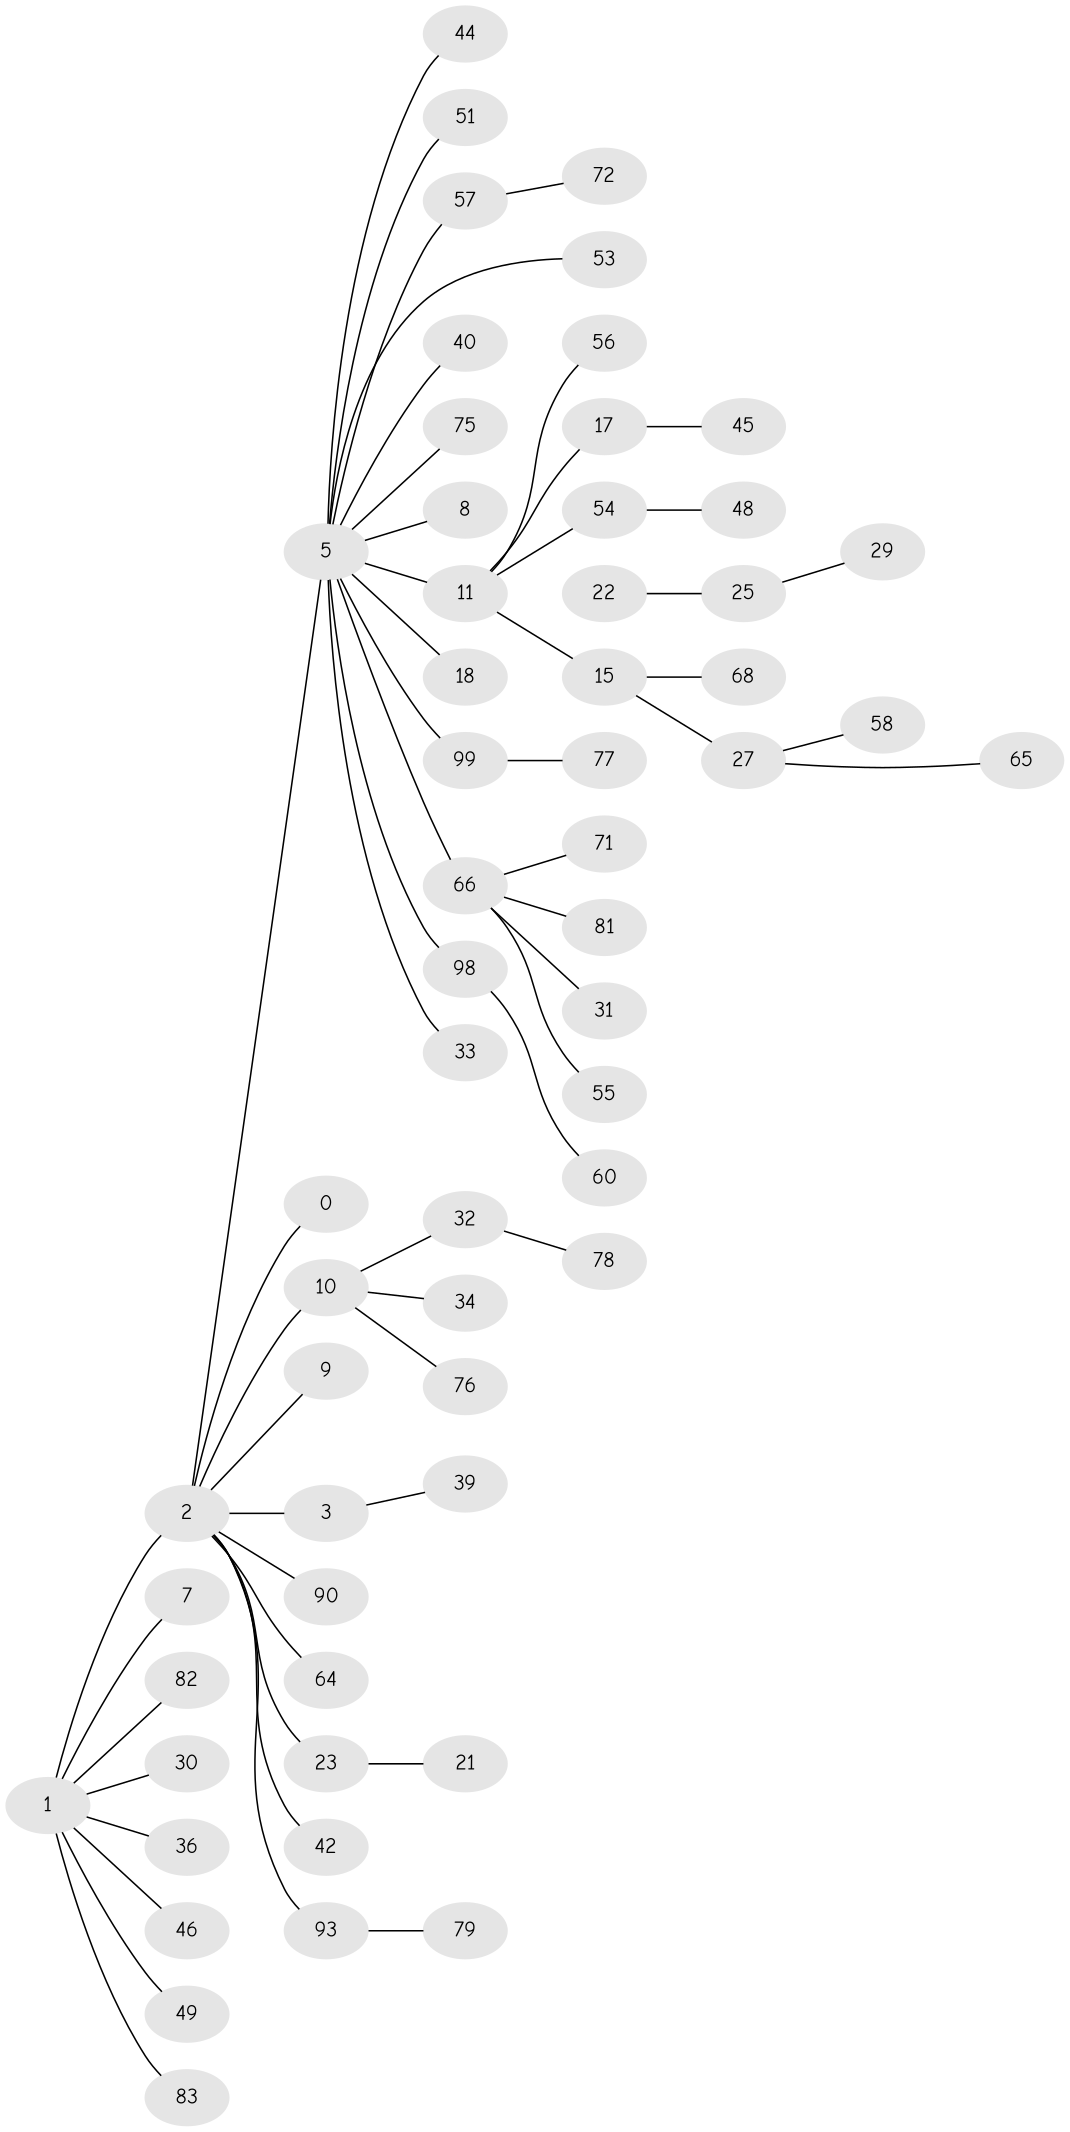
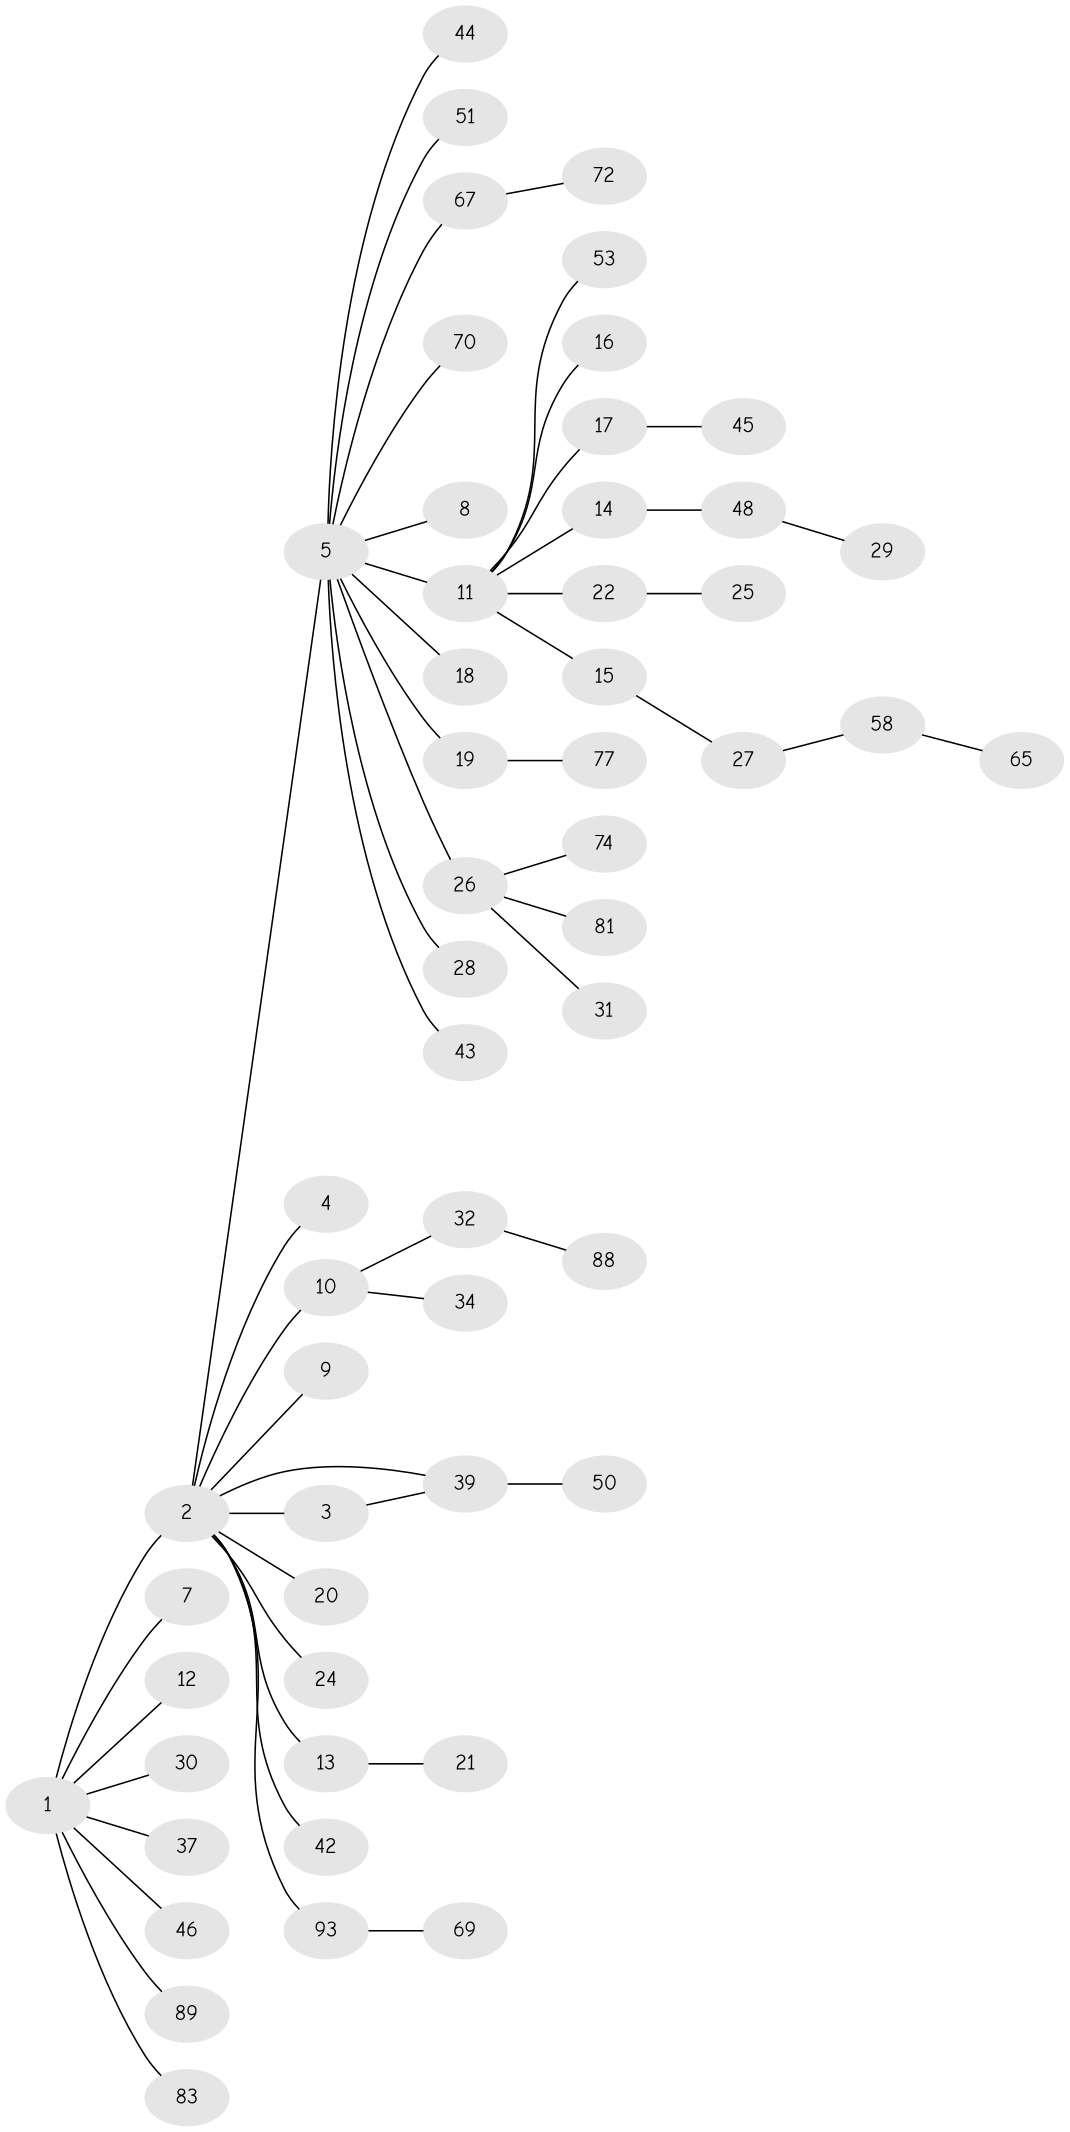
node "57": label "57" -> "67"
edge "53" -- "5": now "53" -- "11"
node "40": label "40" -> "70"
node "56": label "56" -> "16"
node "75": removed
node "54": label "54" -> "14"
edge "29" -- "25": now "29" -- "48"
edge "11" -- "22": added
node "68": removed
node "99": label "99" -> "19"
edge "27" -- "65": now "58" -- "65"
node "71": label "71" -> "74"
node "66": label "66" -> "26"
node "98": label "98" -> "28"
node "33": label "33" -> "43"
node "55": removed
node "60": removed
node "0": label "0" -> "4"
node "78": label "78" -> "88"
node "76": removed
edge "39" -- "2": added
node "50": added
node "90": label "90" -> "20"
node "82": label "82" -> "12"
node "64": label "64" -> "24"
node "23": label "23" -> "13"
node "36": label "36" -> "37"
node "79": label "79" -> "69"
node "49": label "49" -> "89"
